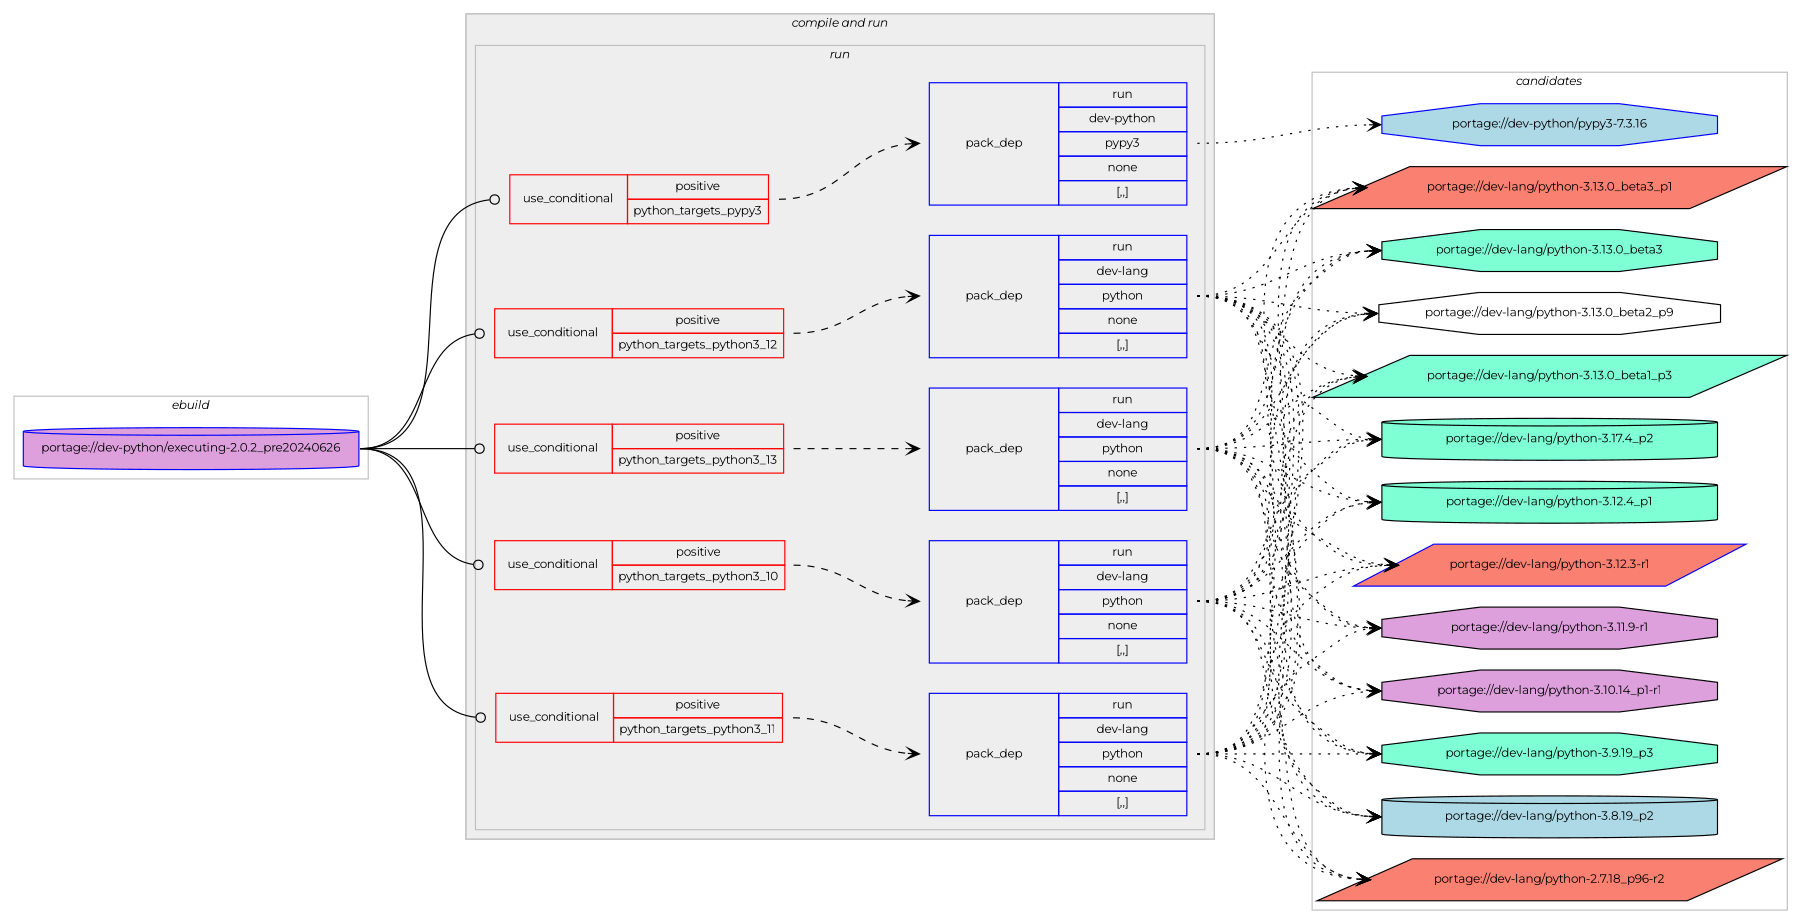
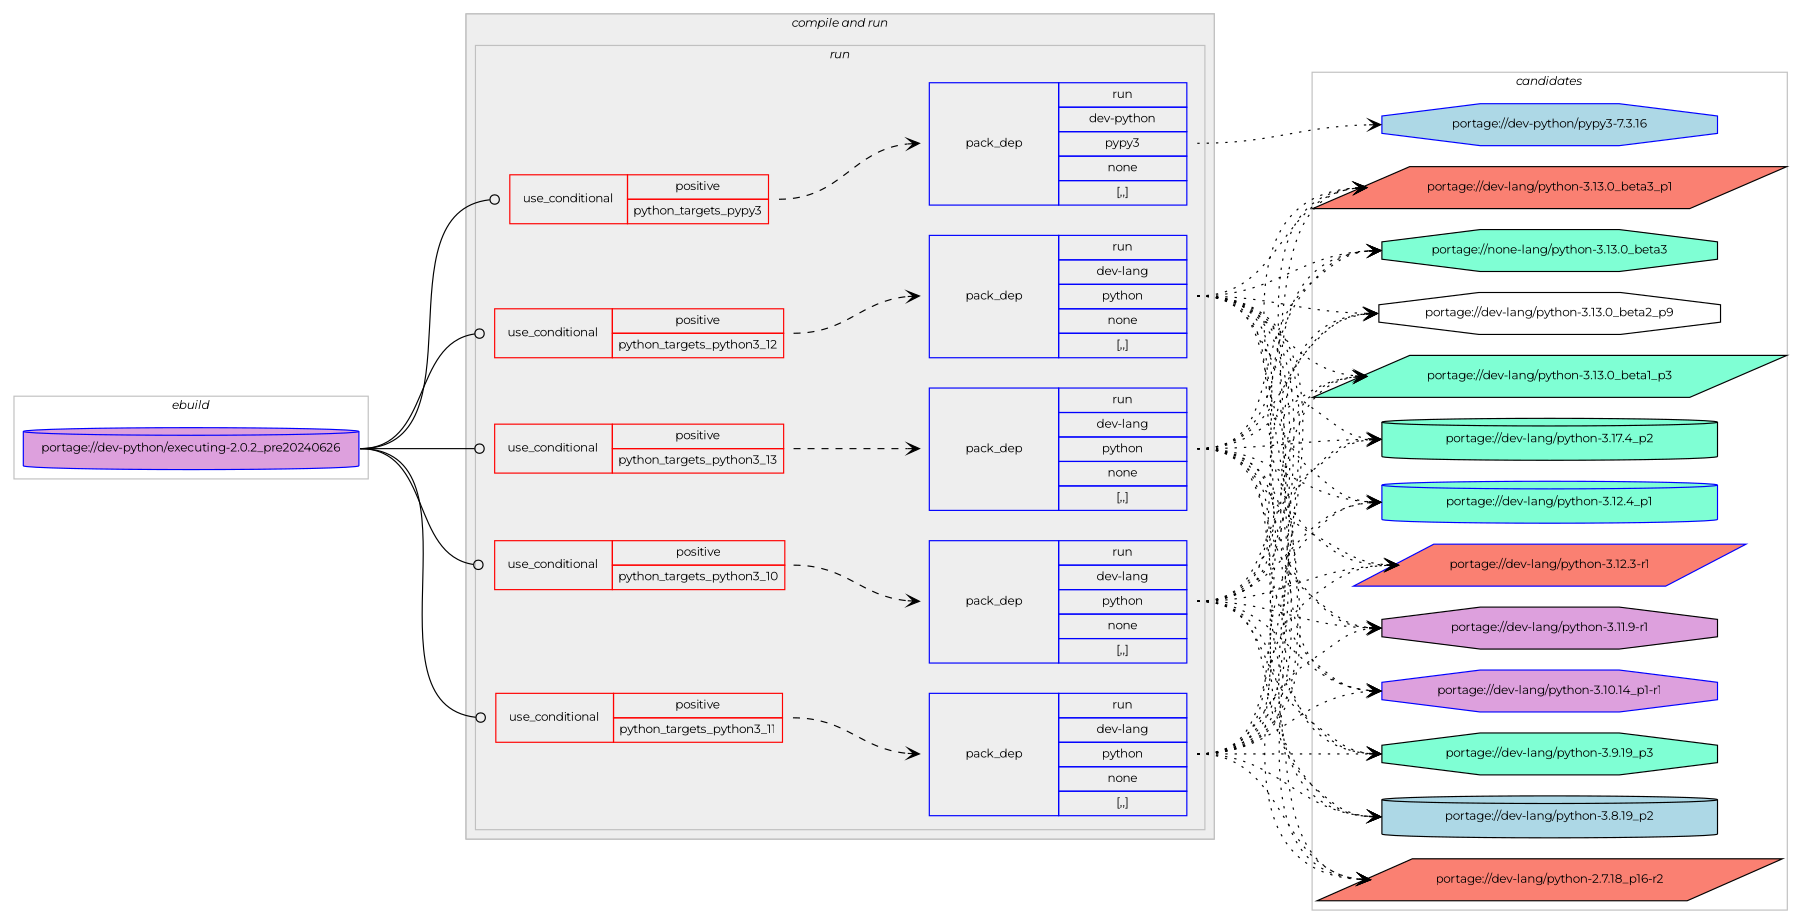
node "portage://dev-lang/python-3.13.0_beta3": label "portage://dev-lang/python-3.13.0_beta3" -> "portage://none-lang/python-3.13.0_beta3"
node "portage://dev-lang/python-3.12.4_p1": color black -> blue
node "portage://dev-lang/python-3.10.14_p1-r1": color black -> blue
node "portage://dev-lang/python-2.7.18_p96-r2": label "portage://dev-lang/python-2.7.18_p96-r2" -> "portage://dev-lang/python-2.7.18_p16-r2"
